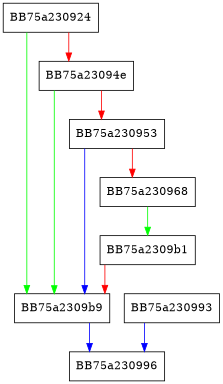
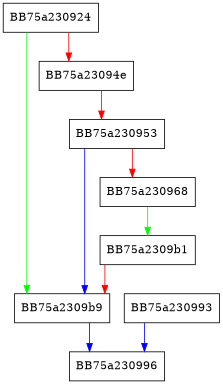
edge "BB75a23094e" -> "BB75a2309b9": removed
